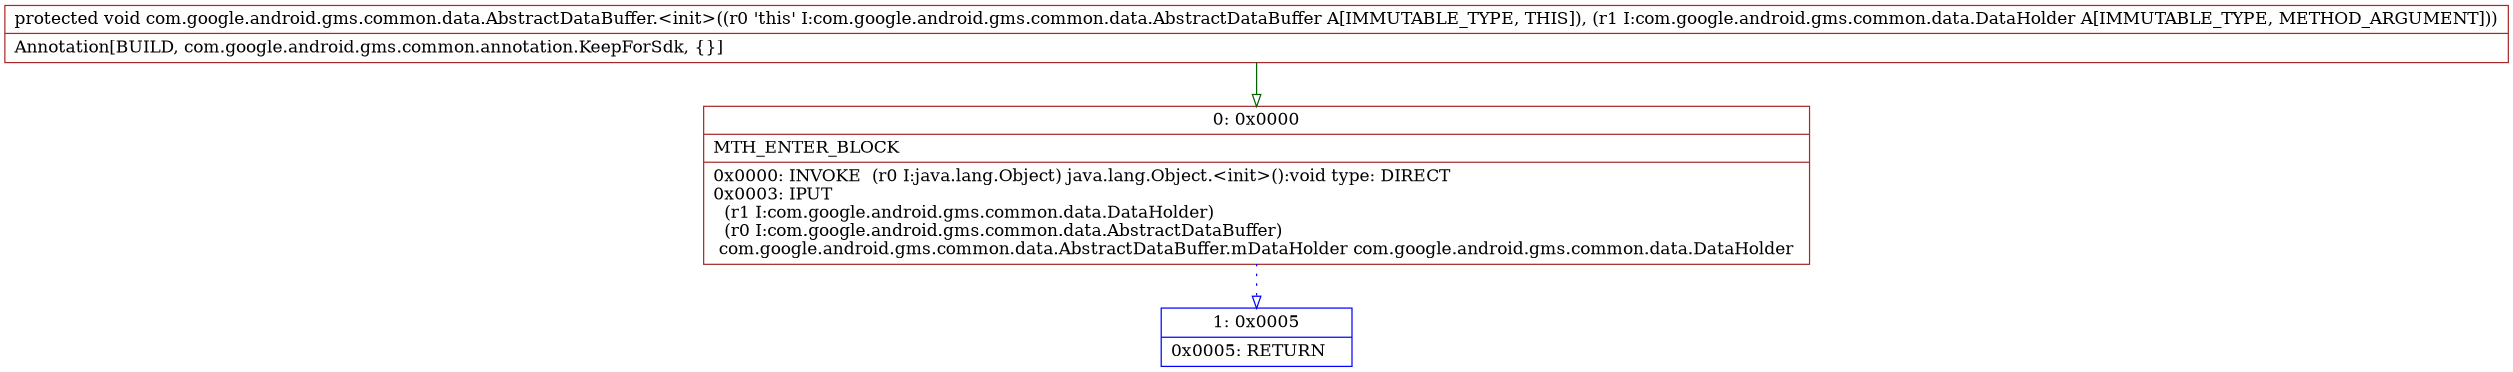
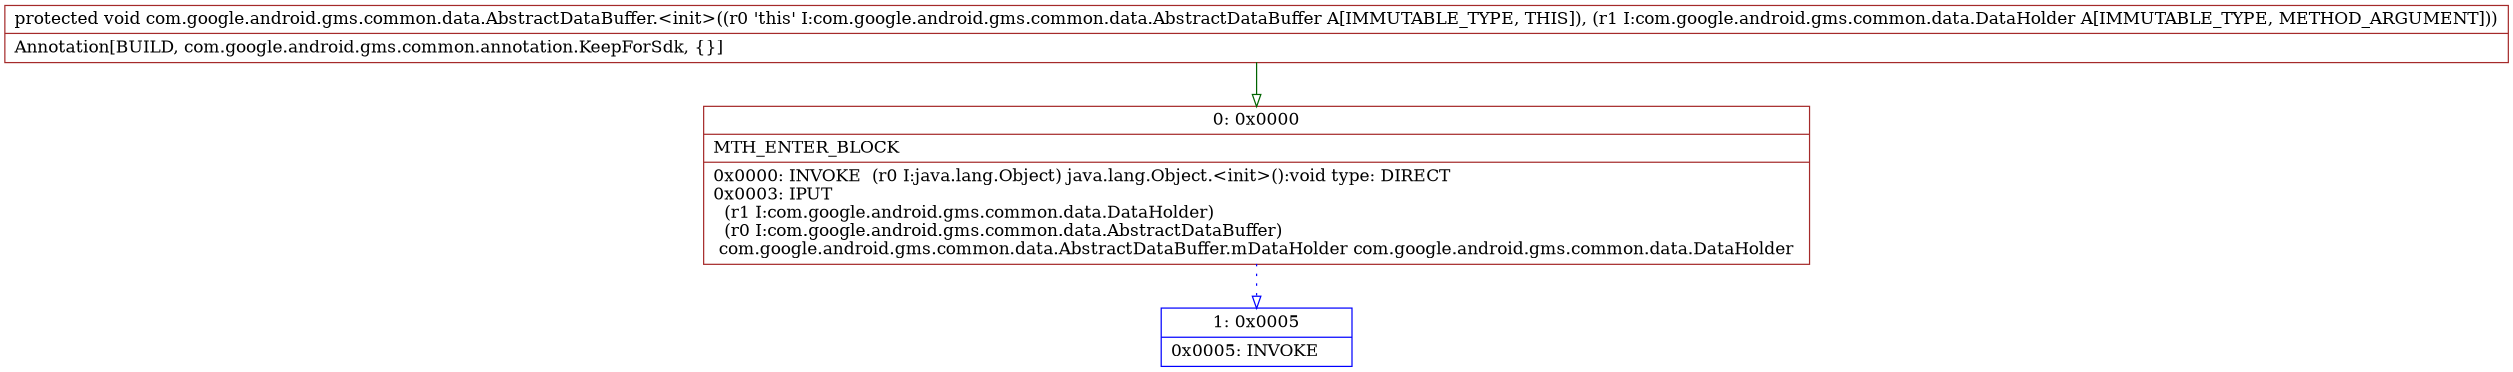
node "1: 0x0005": text "0x0005: RETURN" -> "0x0005: INVOKE"
